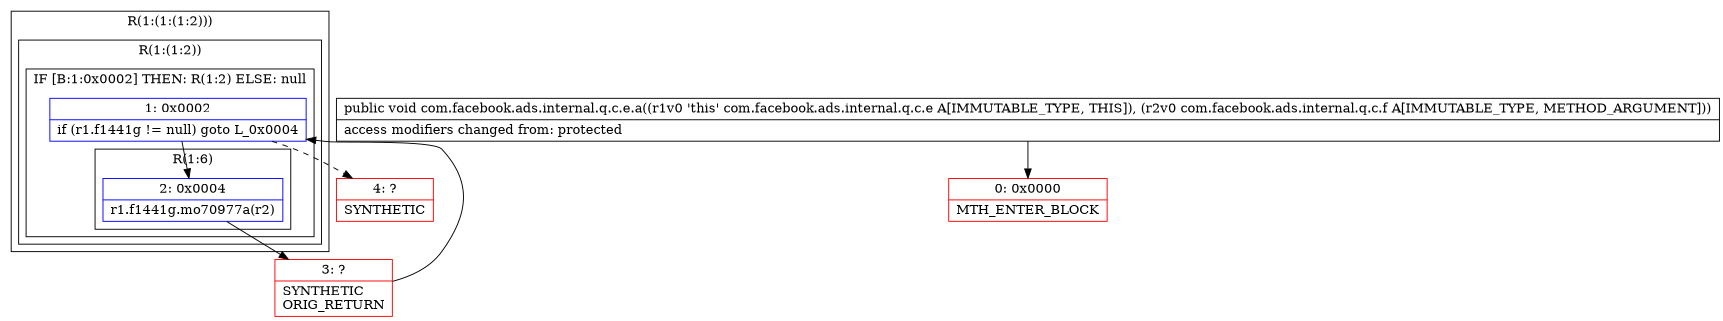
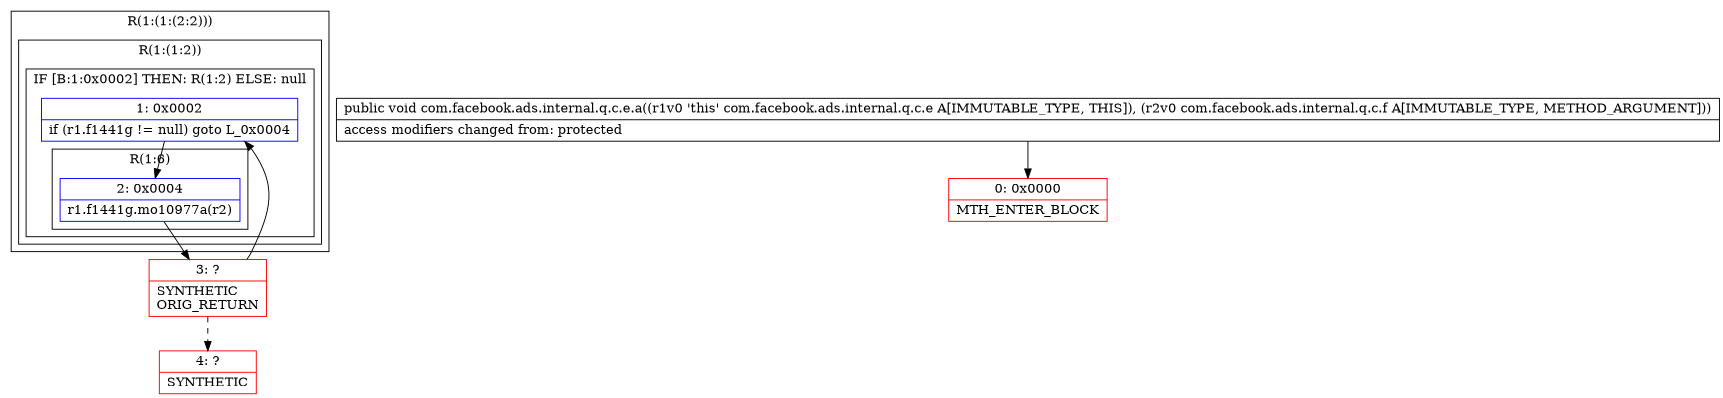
cluster "R(1:(1:(1:2)))": label "R(1:(1:(1:2)))" -> "R(1:(1:(2:2)))"
edge "1: 0x0002" -> "4: ?": now "3: ?" -> "4: ?"
node "2: 0x0004": text "r1.f1441g.mo70977a(r2)" -> "r1.f1441g.mo10977a(r2)"
